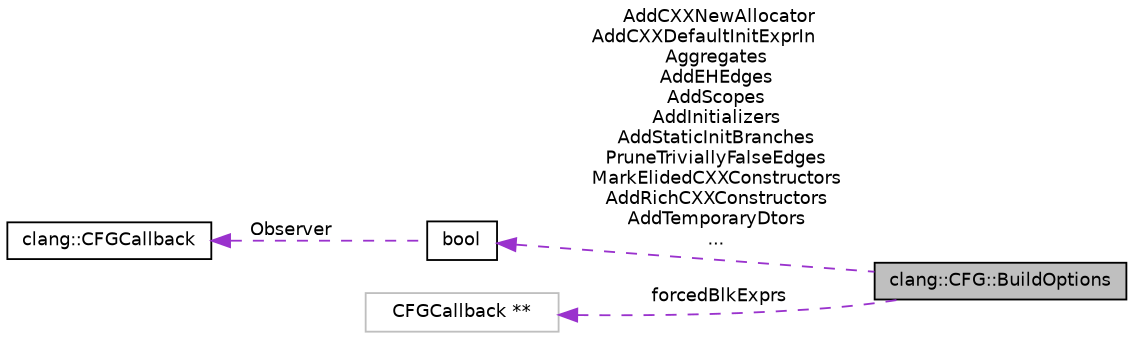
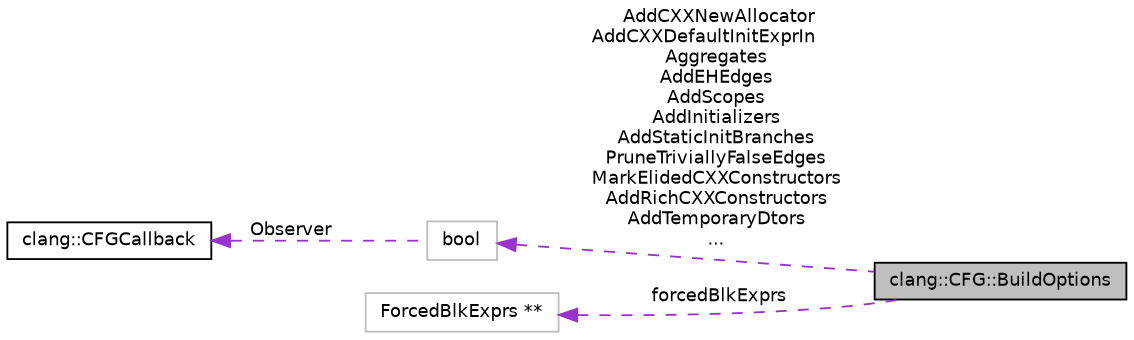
node "bool": color black -> grey75
node "CFGCallback **": label "CFGCallback **" -> "ForcedBlkExprs **"
